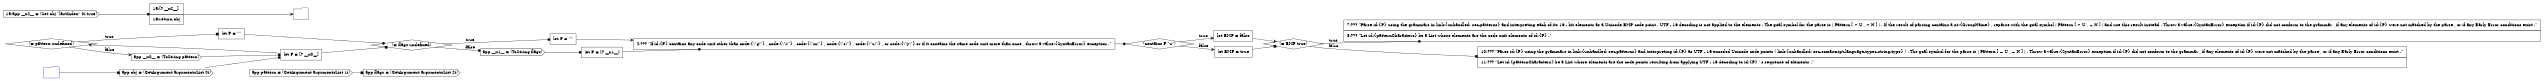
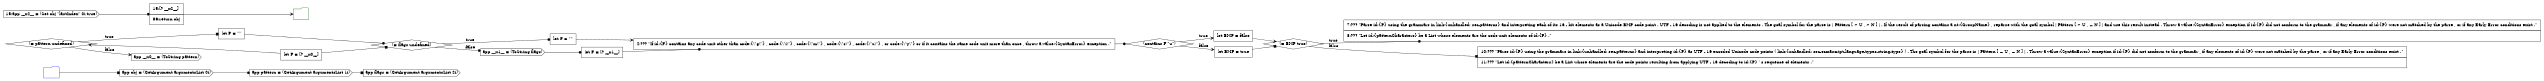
node "15:[? __x2__]": text "16:return obj" -> "86:return obj"
edge "app __x0__ = (ToString pattern)" -> "let P = [? __x0__]": removed
edge "app obj = (GetArgument argumentsList 0i)" -> "let P = [? __x0__]": now "app obj = (GetArgument argumentsList 0i)" -> "app pattern = (GetArgument argumentsList 1i)"
